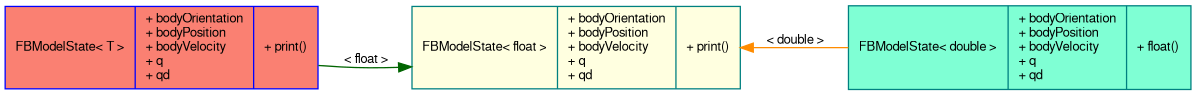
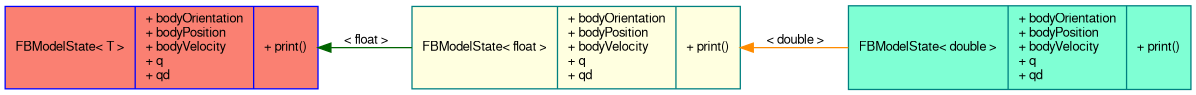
node "FBModelState< double >": text "+ float()" -> "+ print()"
edge "FBModelState< T >" -> "FBModelState< float >": reversed
